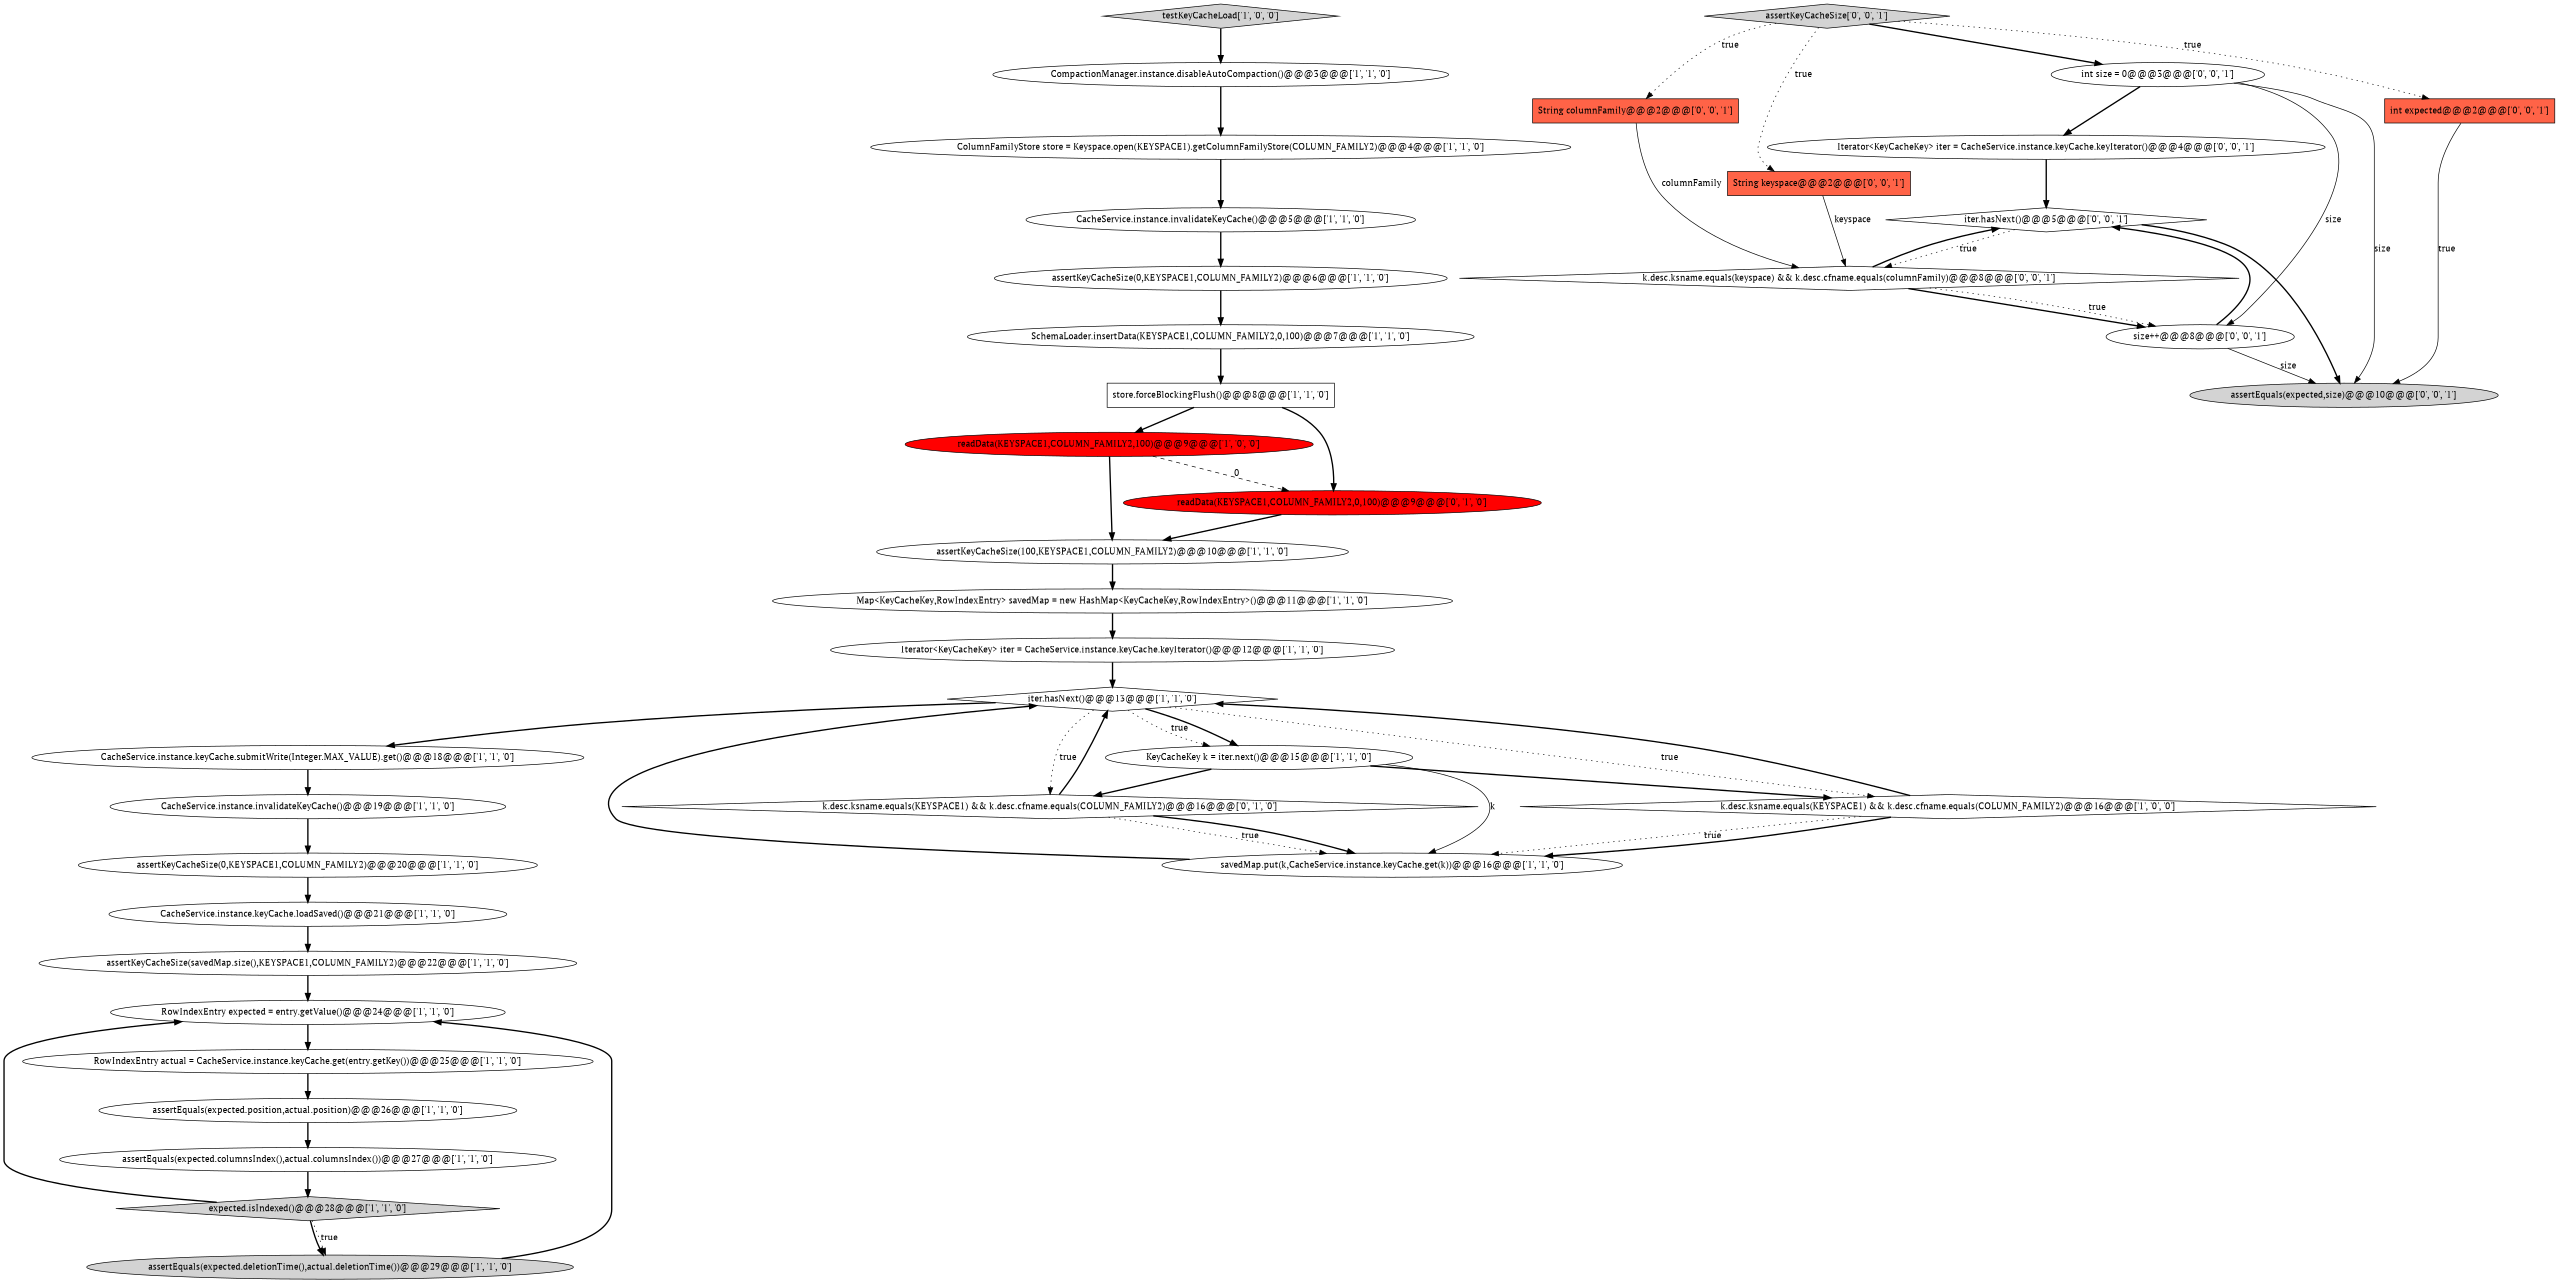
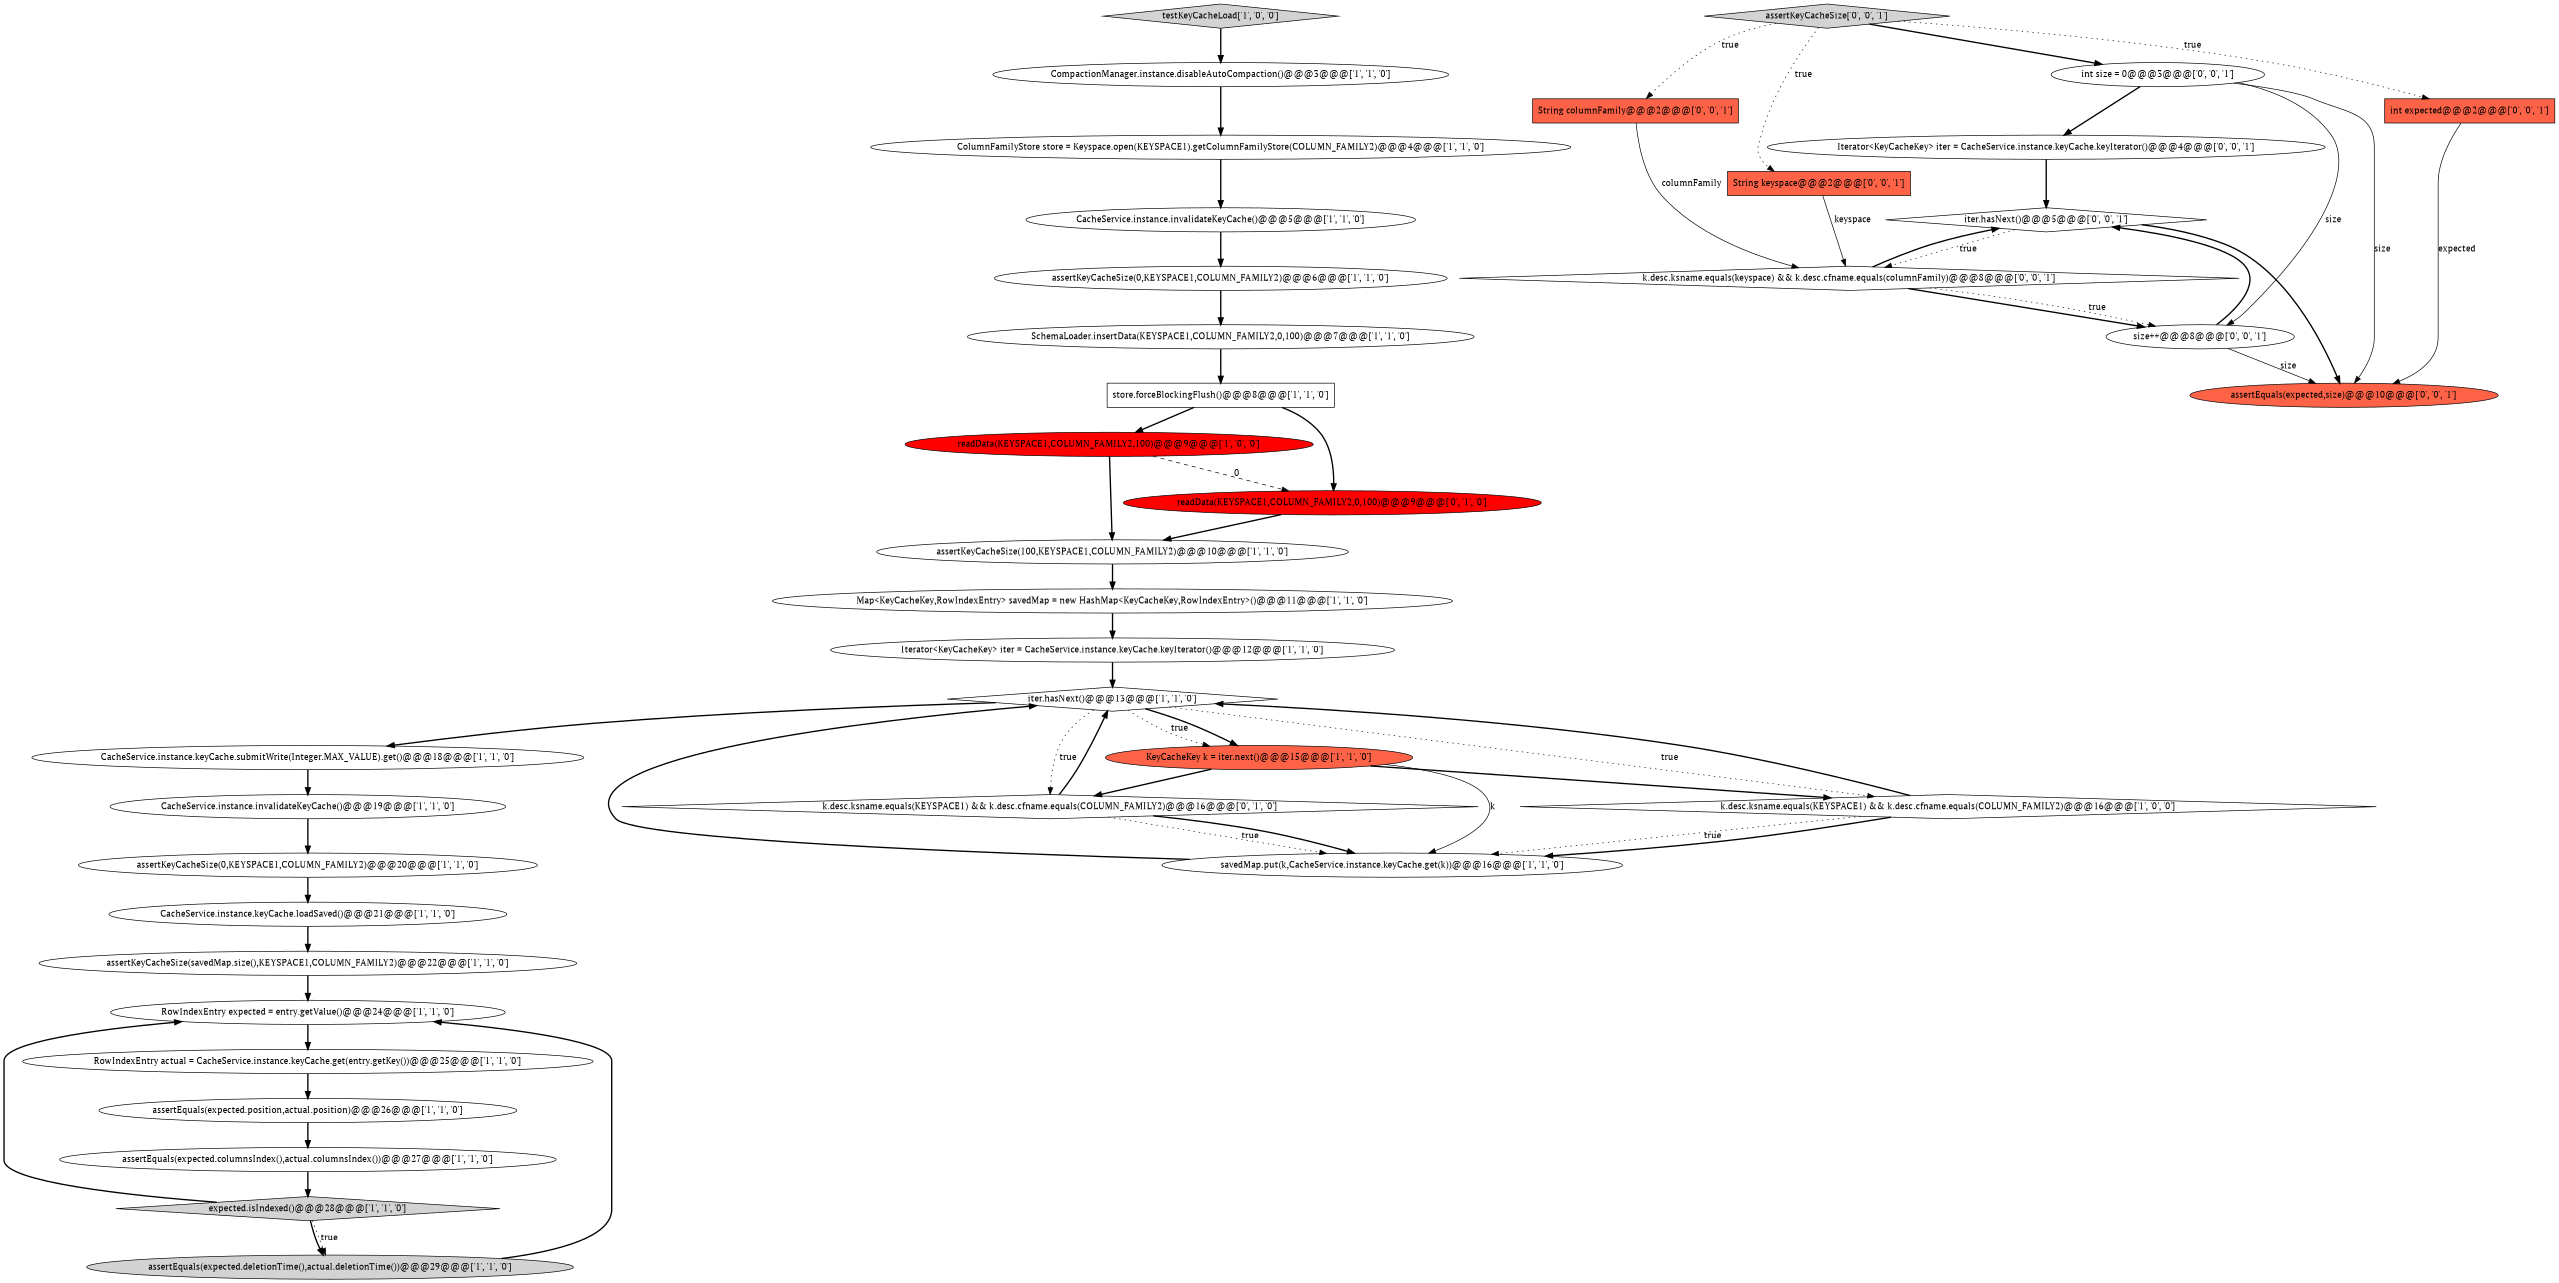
edge "int expected@@@2@@@['0', '0', '1']" -> "assertEquals(expected,size)@@@10@@@['0', '0', '1']": label "true" -> "expected"
node "assertEquals(expected,size)@@@10@@@['0', '0', '1']": fillcolor lightgray -> tomato
node "KeyCacheKey k = iter.next()@@@15@@@['1', '1', '0']": fillcolor white -> tomato
